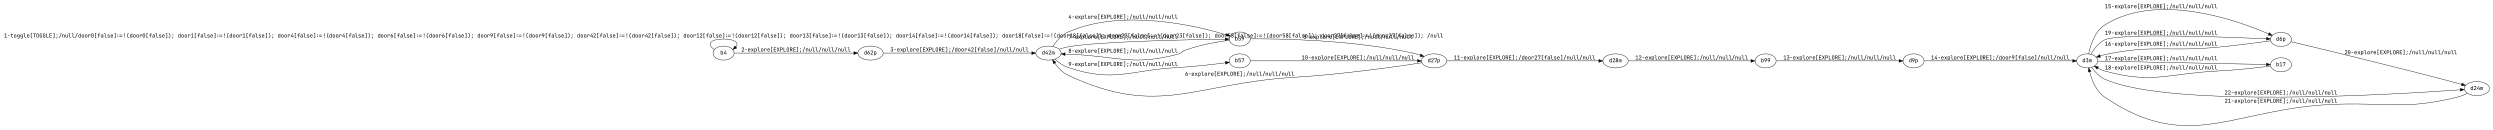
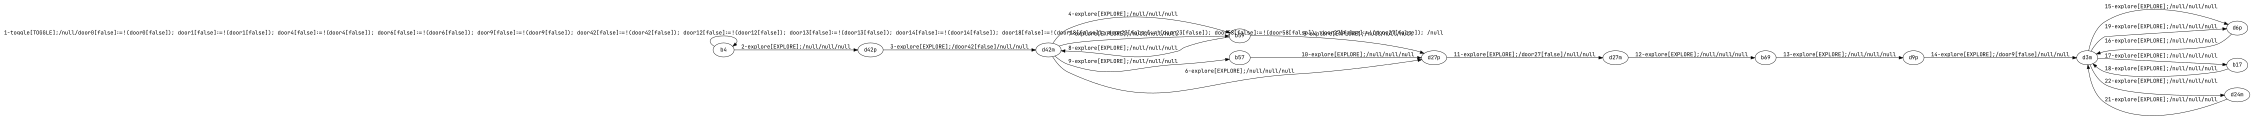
node "d62p": label "d62p" -> "d42p"
node "d28m": label "d28m" -> "d27m"
node "b99": label "b99" -> "b69"
edge "d6p" -> "d24m": removed, label "20-explore[EXPLORE];/null/null/null"
edge "d27p" -> "d42m": reversed
